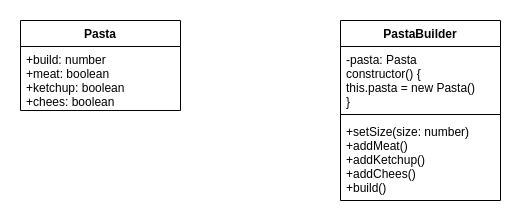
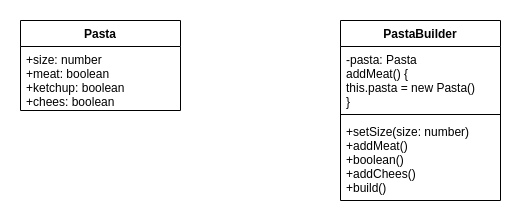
node "+build: number +meat: boolean +ketchup: boolean +chees: boolean": label "+build: number +meat: boolean +ketchup: boolean +chees: boolean" -> "+size: number +meat: boolean +ketchup: boolean +chees: boolean"
node "-pasta: Pasta constructor() { this.pasta = new Pasta() }": label "-pasta: Pasta constructor() { this.pasta = new Pasta() }" -> "-pasta: Pasta addMeat() { this.pasta = new Pasta() }"
node "+setSize(size: number) +addMeat() +addKetchup() +addChees() +build()": label "+setSize(size: number) +addMeat() +addKetchup() +addChees() +build()" -> "+setSize(size: number) +addMeat() +boolean() +addChees() +build()"
